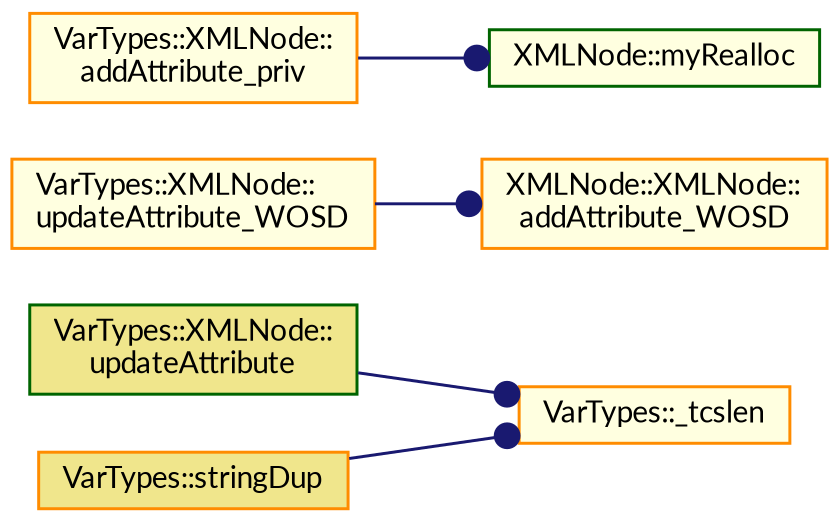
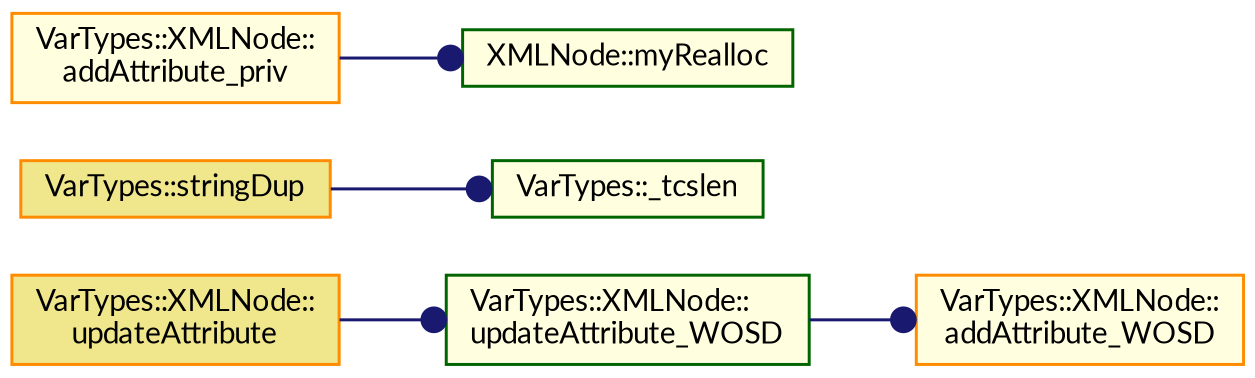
node "VarTypes::XMLNode:: updateAttribute_WOSD": color darkorange -> darkgreen
node "XMLNode::XMLNode:: addAttribute_WOSD": label "XMLNode::XMLNode:: addAttribute_WOSD" -> "VarTypes::XMLNode:: addAttribute_WOSD"
node "VarTypes::XMLNode:: updateAttribute": color darkgreen -> darkorange
edge "VarTypes::XMLNode:: updateAttribute" -> "VarTypes::_tcslen": now "VarTypes::XMLNode:: updateAttribute" -> "VarTypes::XMLNode:: updateAttribute_WOSD"
node "VarTypes::_tcslen": color darkorange -> darkgreen
